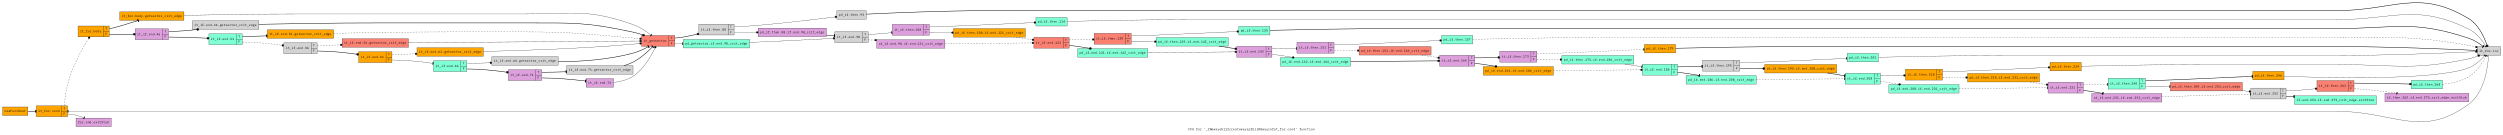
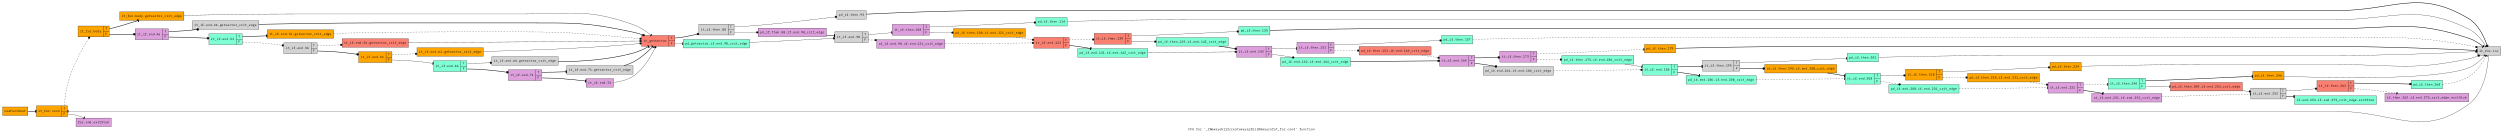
edge "it_if.end.121" -> "pd_if.end.121.if.end.142_crit_edge": arrowhead dot -> tee
node "pd_if.end.164.if.end.186_crit_edge": fillcolor orange -> lightgrey
